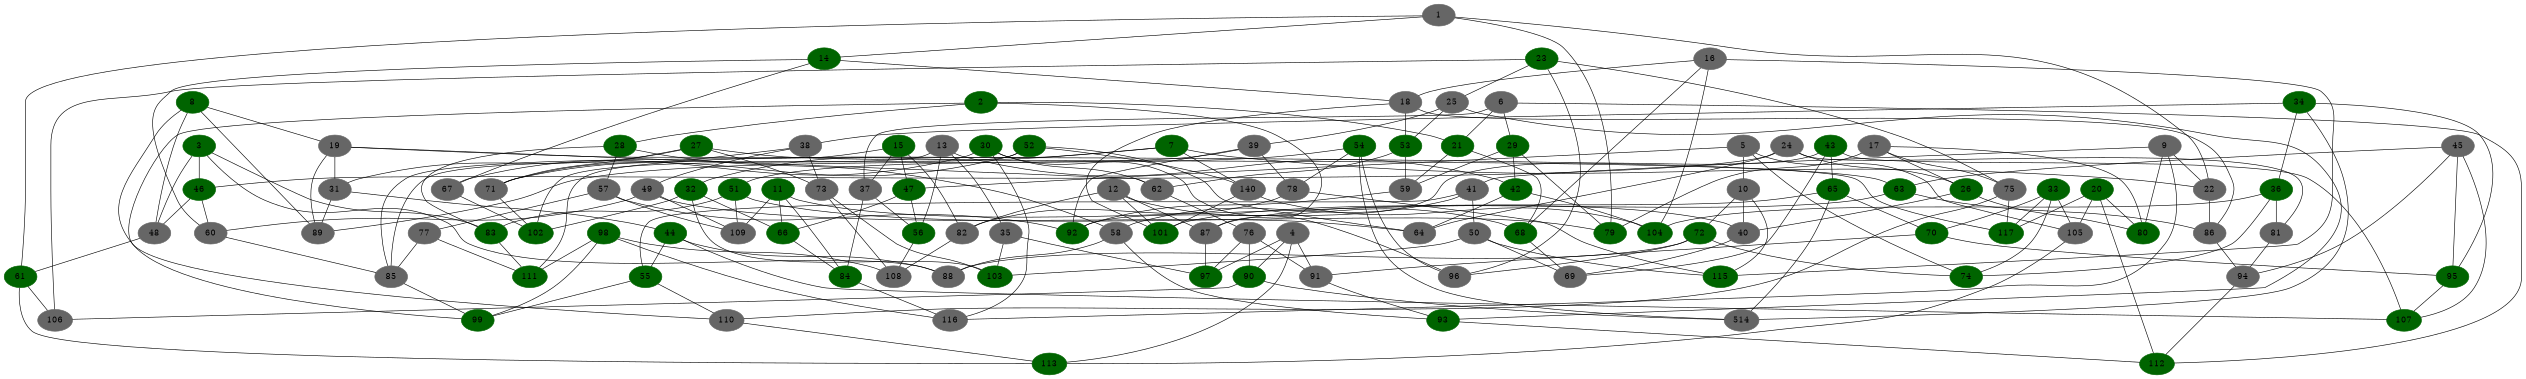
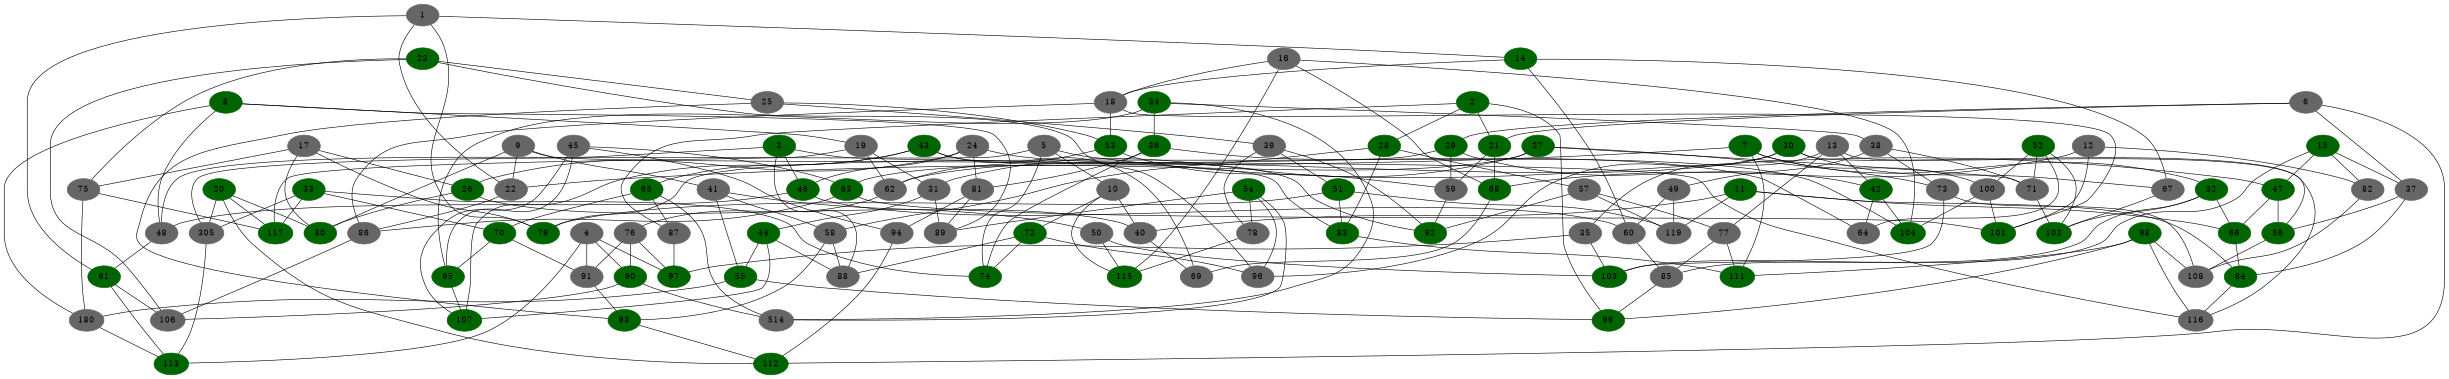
edge "13" -- "85": now "13" -- "77"
edge "19" -- "89": now "81" -- "89"
node "140": label "140" -> "100"
edge "78" -- "82": removed
edge "12" -- "87": removed
edge "49" -- "64": removed
node "109": label "109" -> "119"
node "105": label "105" -> "305"
edge "50" -- "69": removed
edge "86" -- "94": now "86" -- "106"
node "110": label "110" -> "180"
